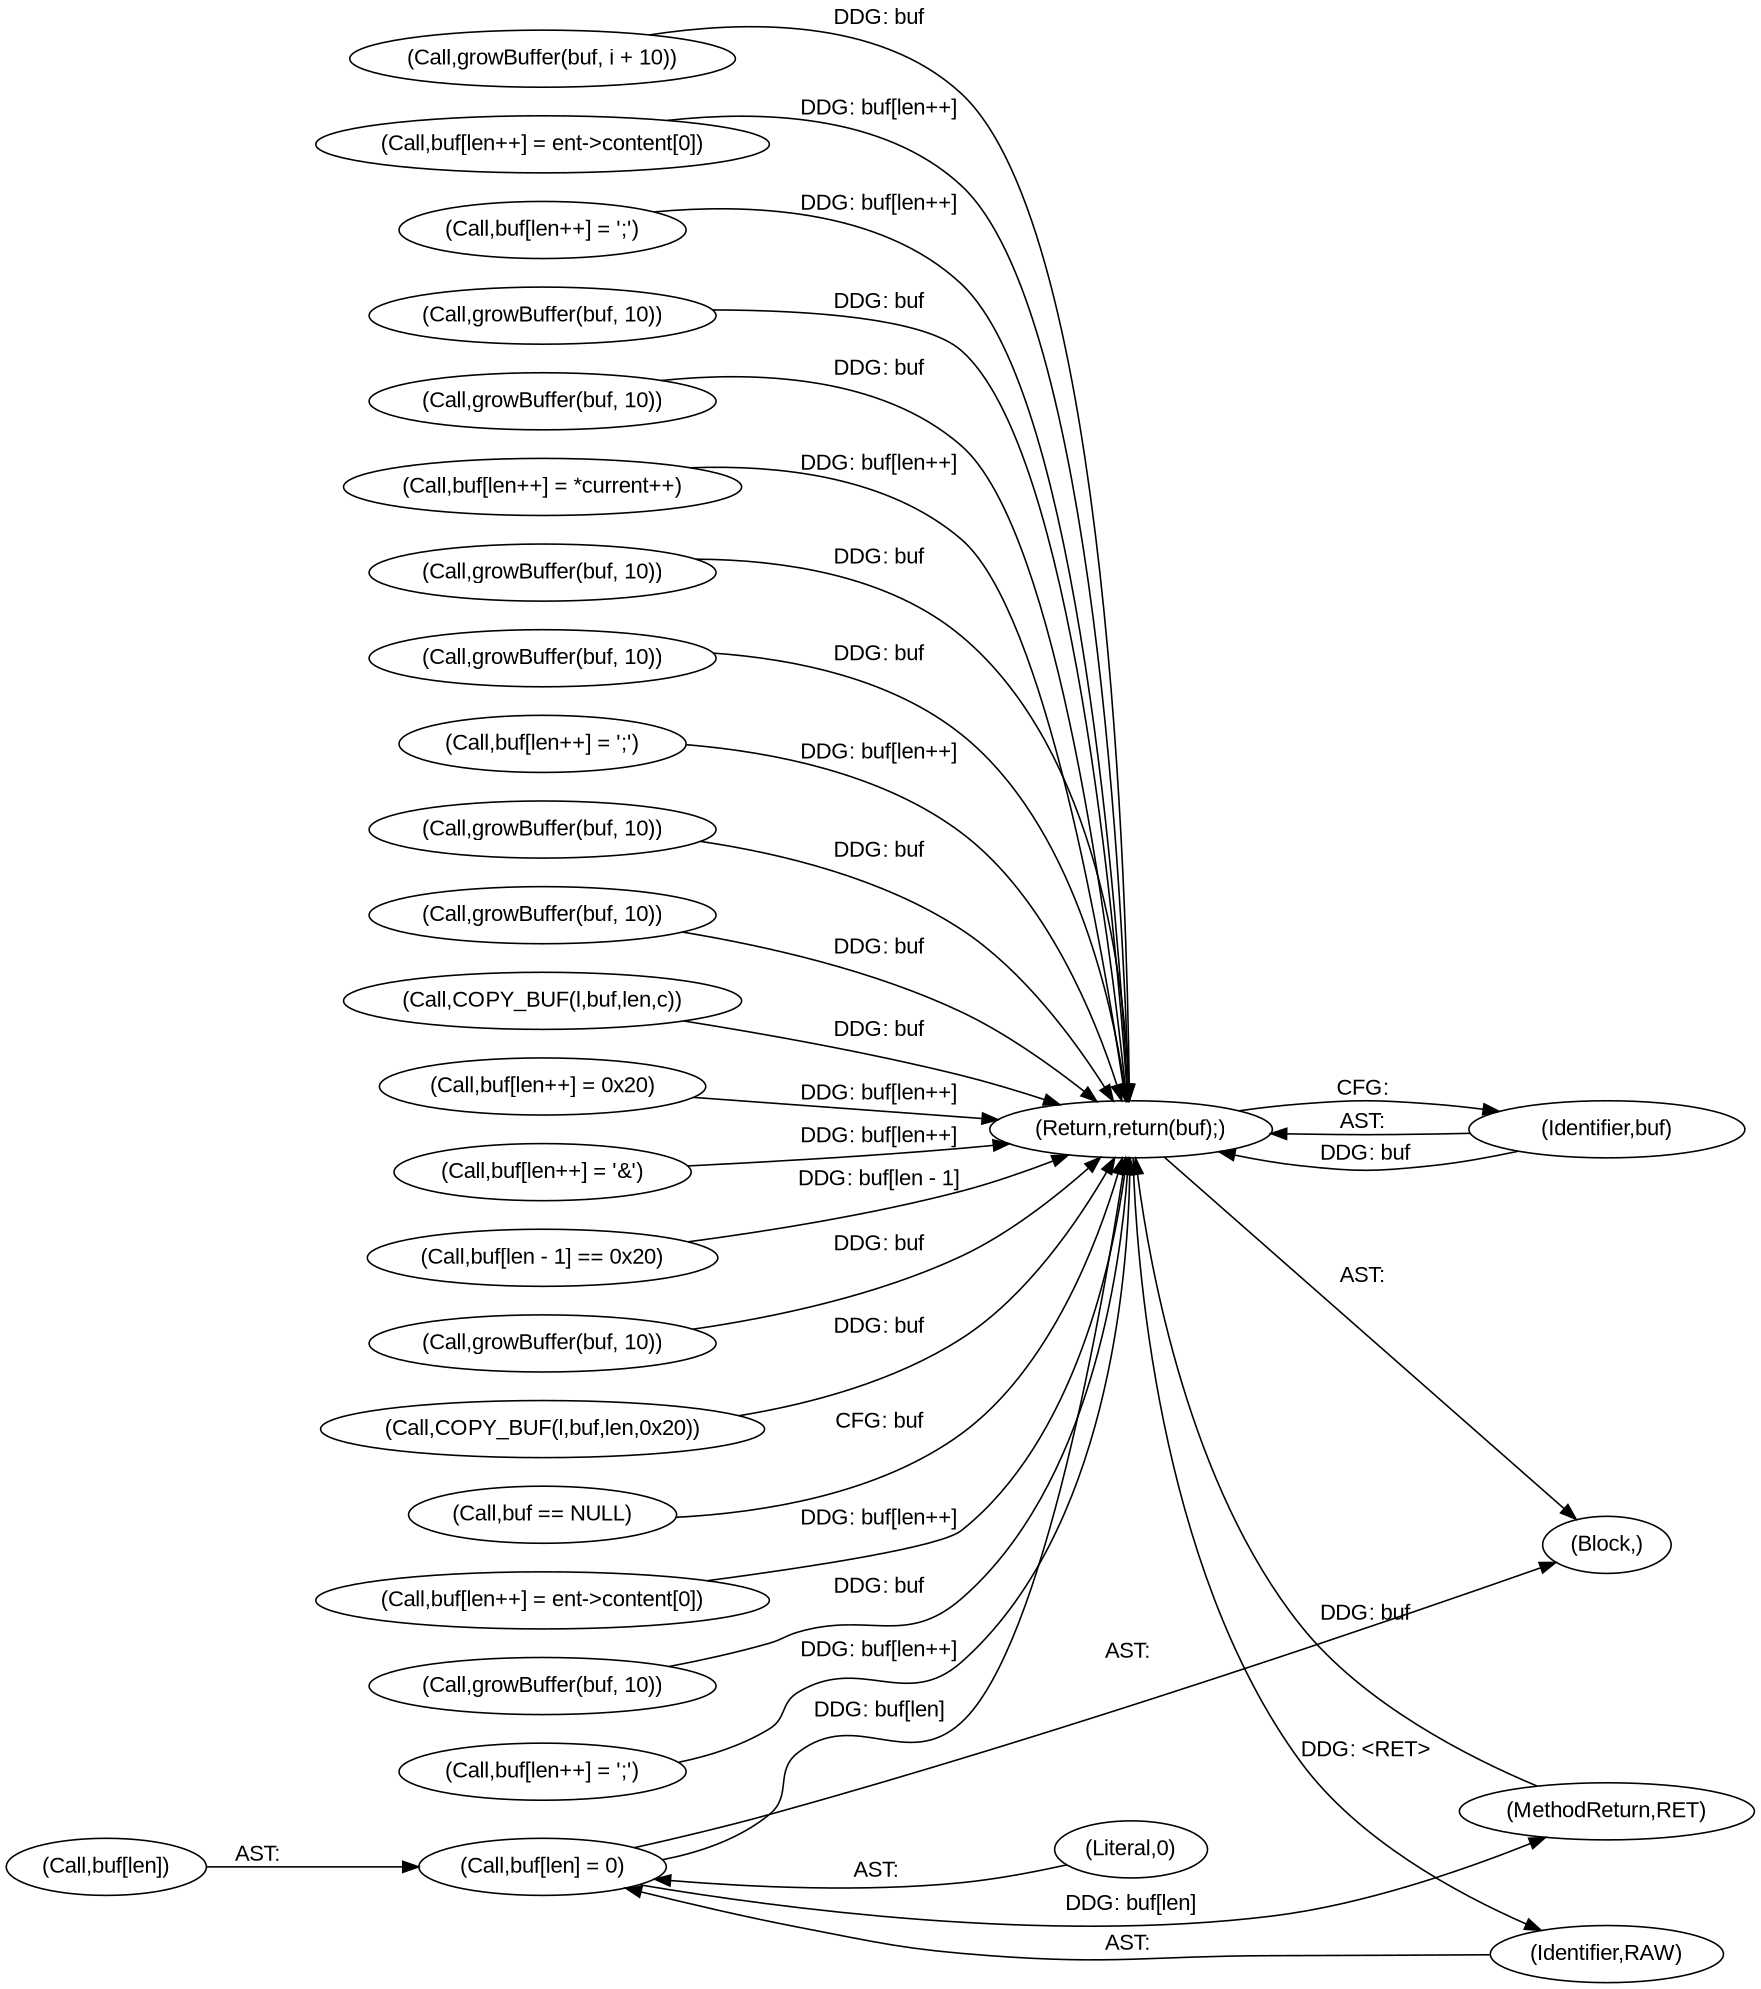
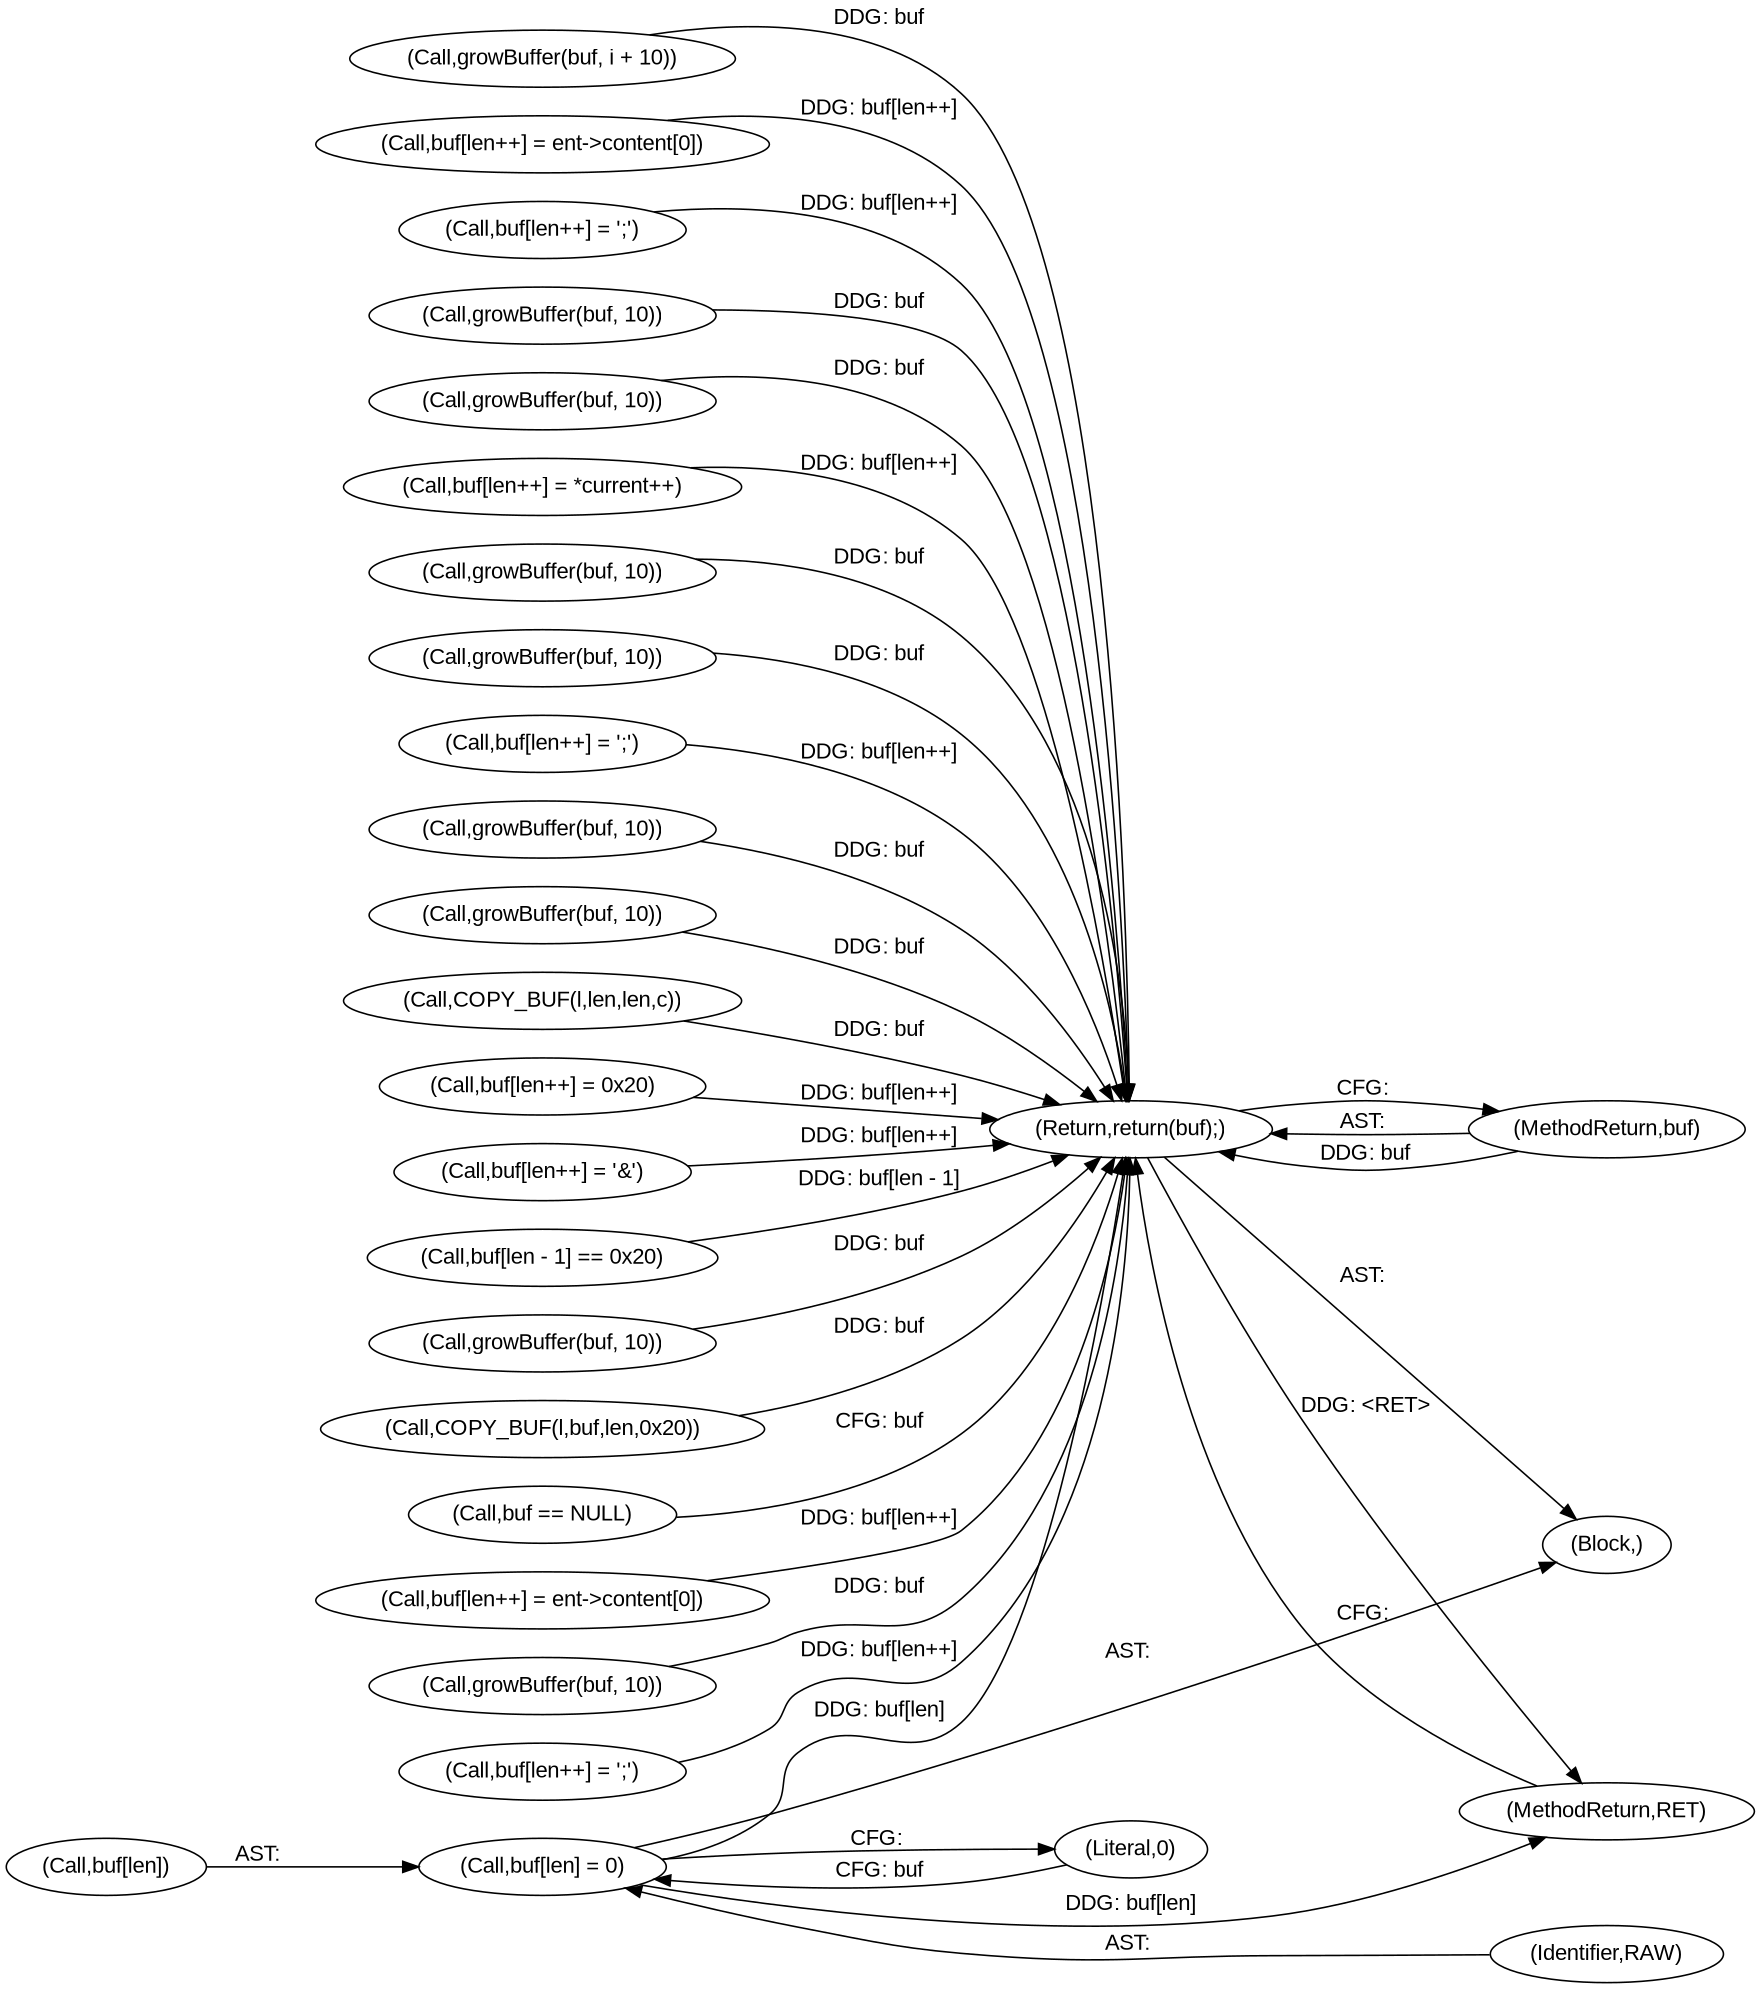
node "(Call,COPY_BUF(l,buf,len,c))": label "(Call,COPY_BUF(l,buf,len,c))" -> "(Call,COPY_BUF(l,len,len,c))"
node "(Identifier,buf)": label "(Identifier,buf)" -> "(MethodReturn,buf)"
edge "(Return,return(buf);)" -> "(Identifier,RAW)": now "(Return,return(buf);)" -> "(MethodReturn,RET)"
edge "(MethodReturn,RET)" -> "(Return,return(buf);)": label "DDG: buf" -> "CFG: "
edge "(Call,buf[len] = 0)" -> "(Literal,0)": added, label "CFG:"
edge "(Literal,0)" -> "(Call,buf[len] = 0)": label "AST: " -> "CFG: buf"
